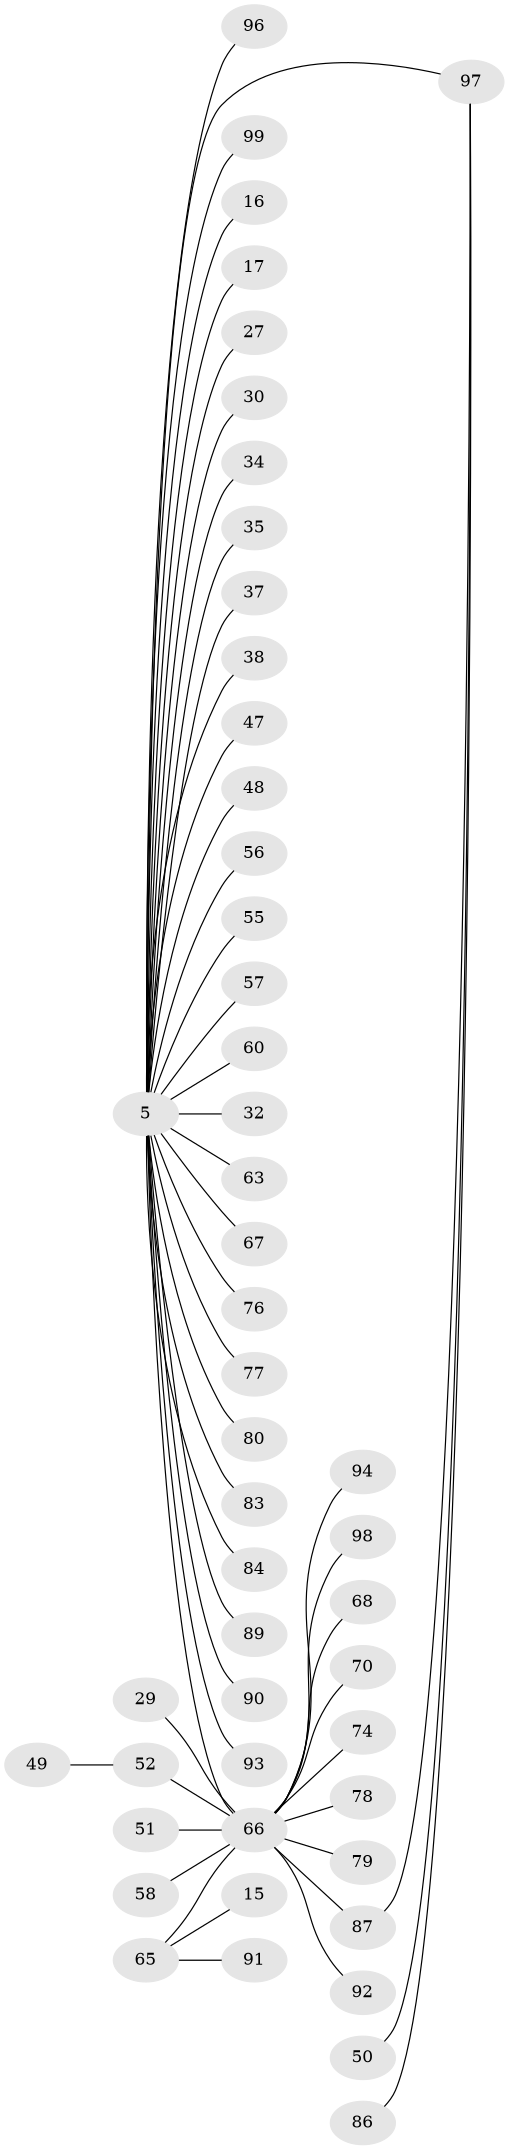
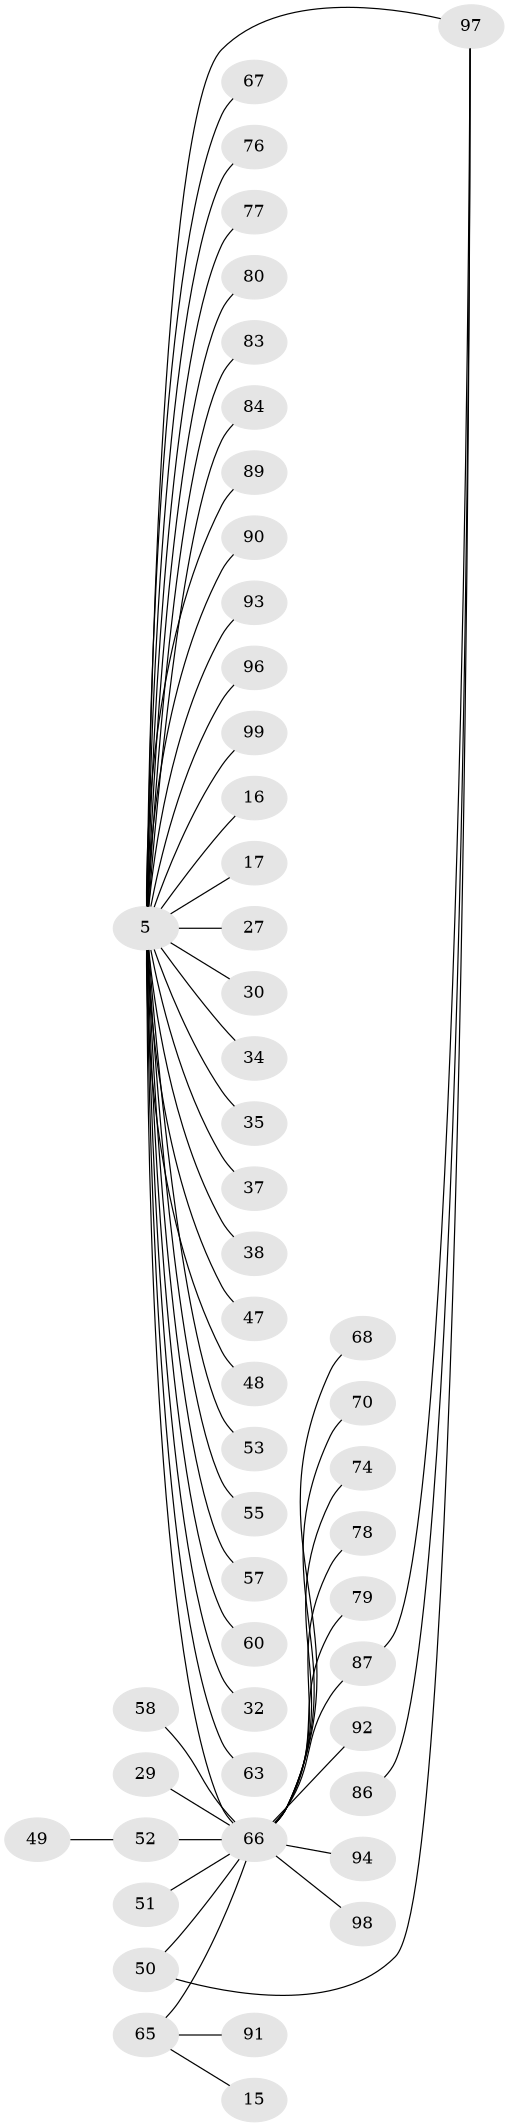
node "56": label "56" -> "53"
edge "66" -- "50": added
